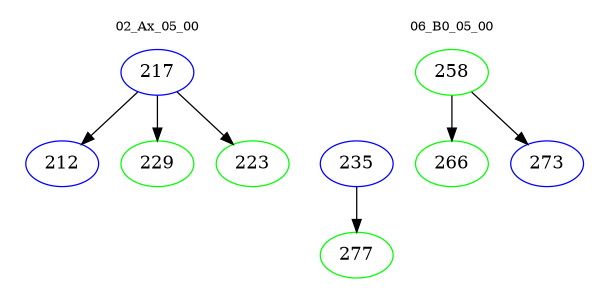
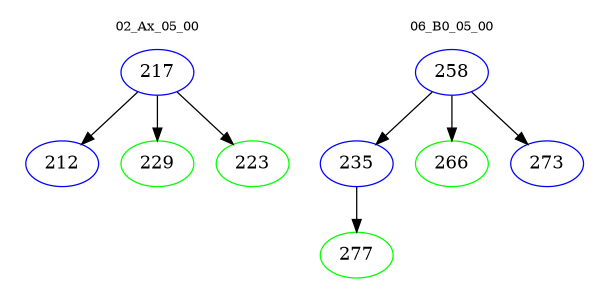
node "258": color green -> blue
edge "258" -> "235": added
